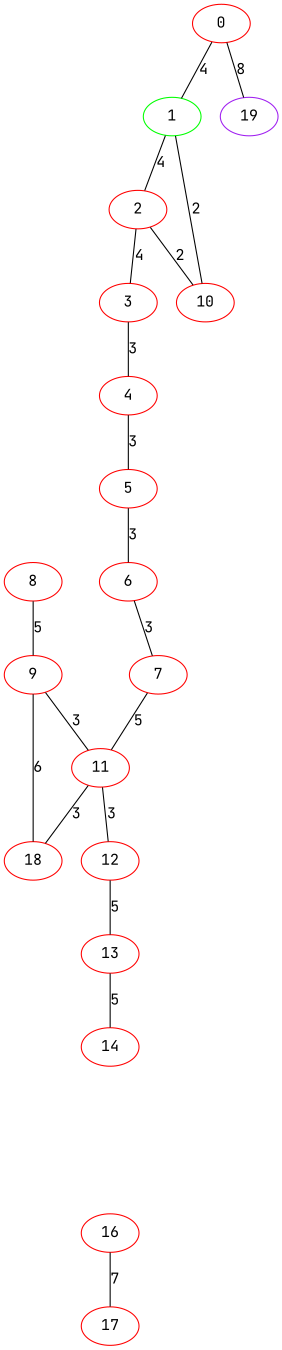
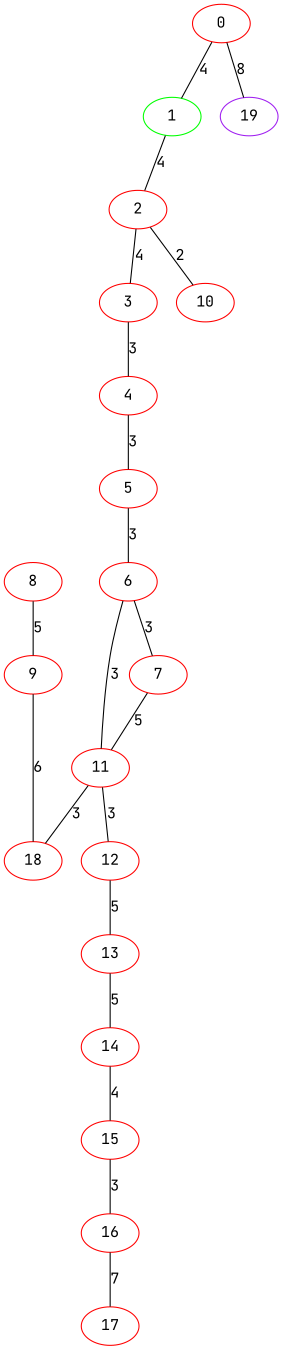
edge "1" -- "10": removed, label "2"
edge "9" -- "11": now "6" -- "11"
node "15": added
